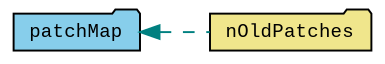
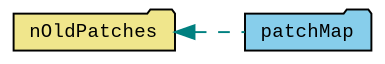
edge "nOldPatches" -> "patchMap": reversed
